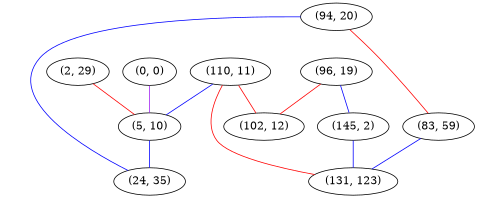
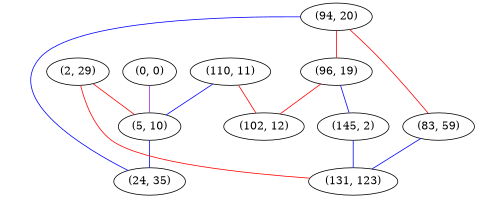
edge "(94, 20)" -- "(96, 19)": added
edge "(110, 11)" -- "(131, 123)": now "(2, 29)" -- "(131, 123)"
